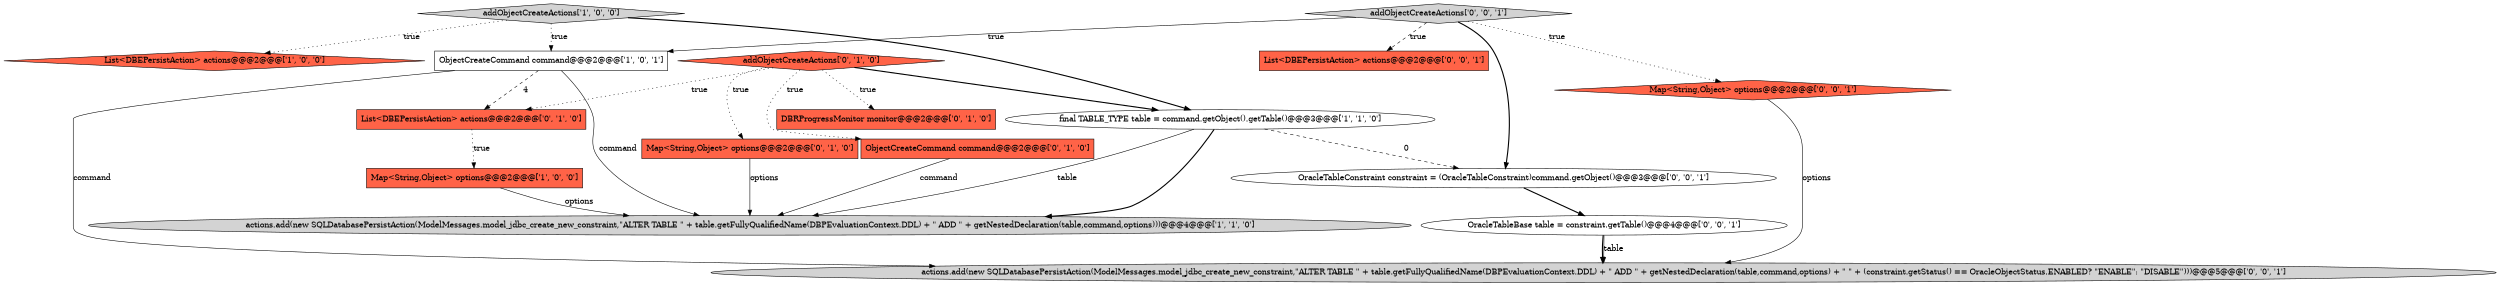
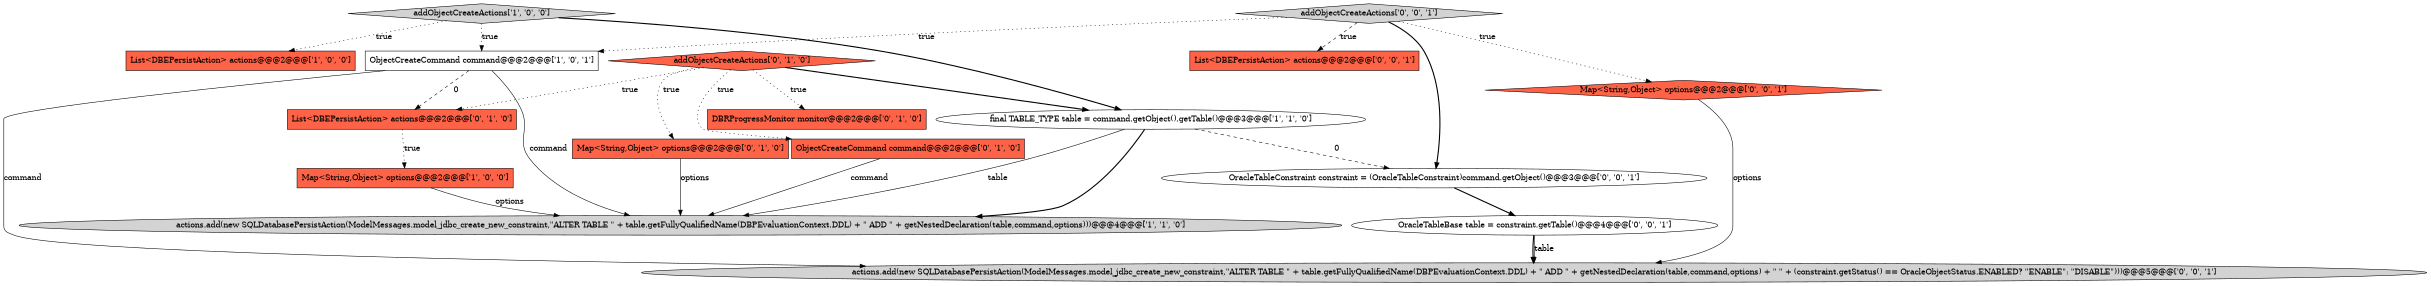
edge "addObjectCreateActions['0', '0', '1']" -> "ObjectCreateCommand command@@@2@@@['1', '0', '1']": style solid -> dotted
node "List<DBEPersistAction> actions@@@2@@@['1', '0', '0']": shape diamond -> box
edge "ObjectCreateCommand command@@@2@@@['1', '0', '1']" -> "List<DBEPersistAction> actions@@@2@@@['0', '1', '0']": label "4" -> "0"
